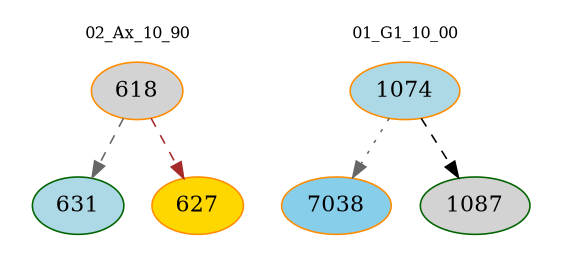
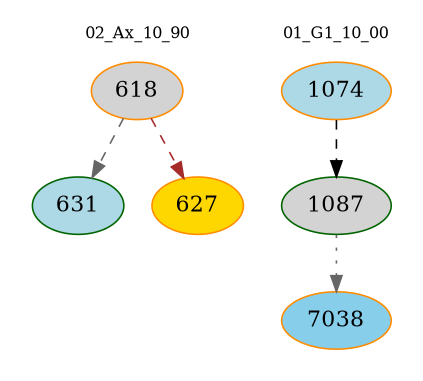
edge "1074" -> "7038": now "1087" -> "7038"
